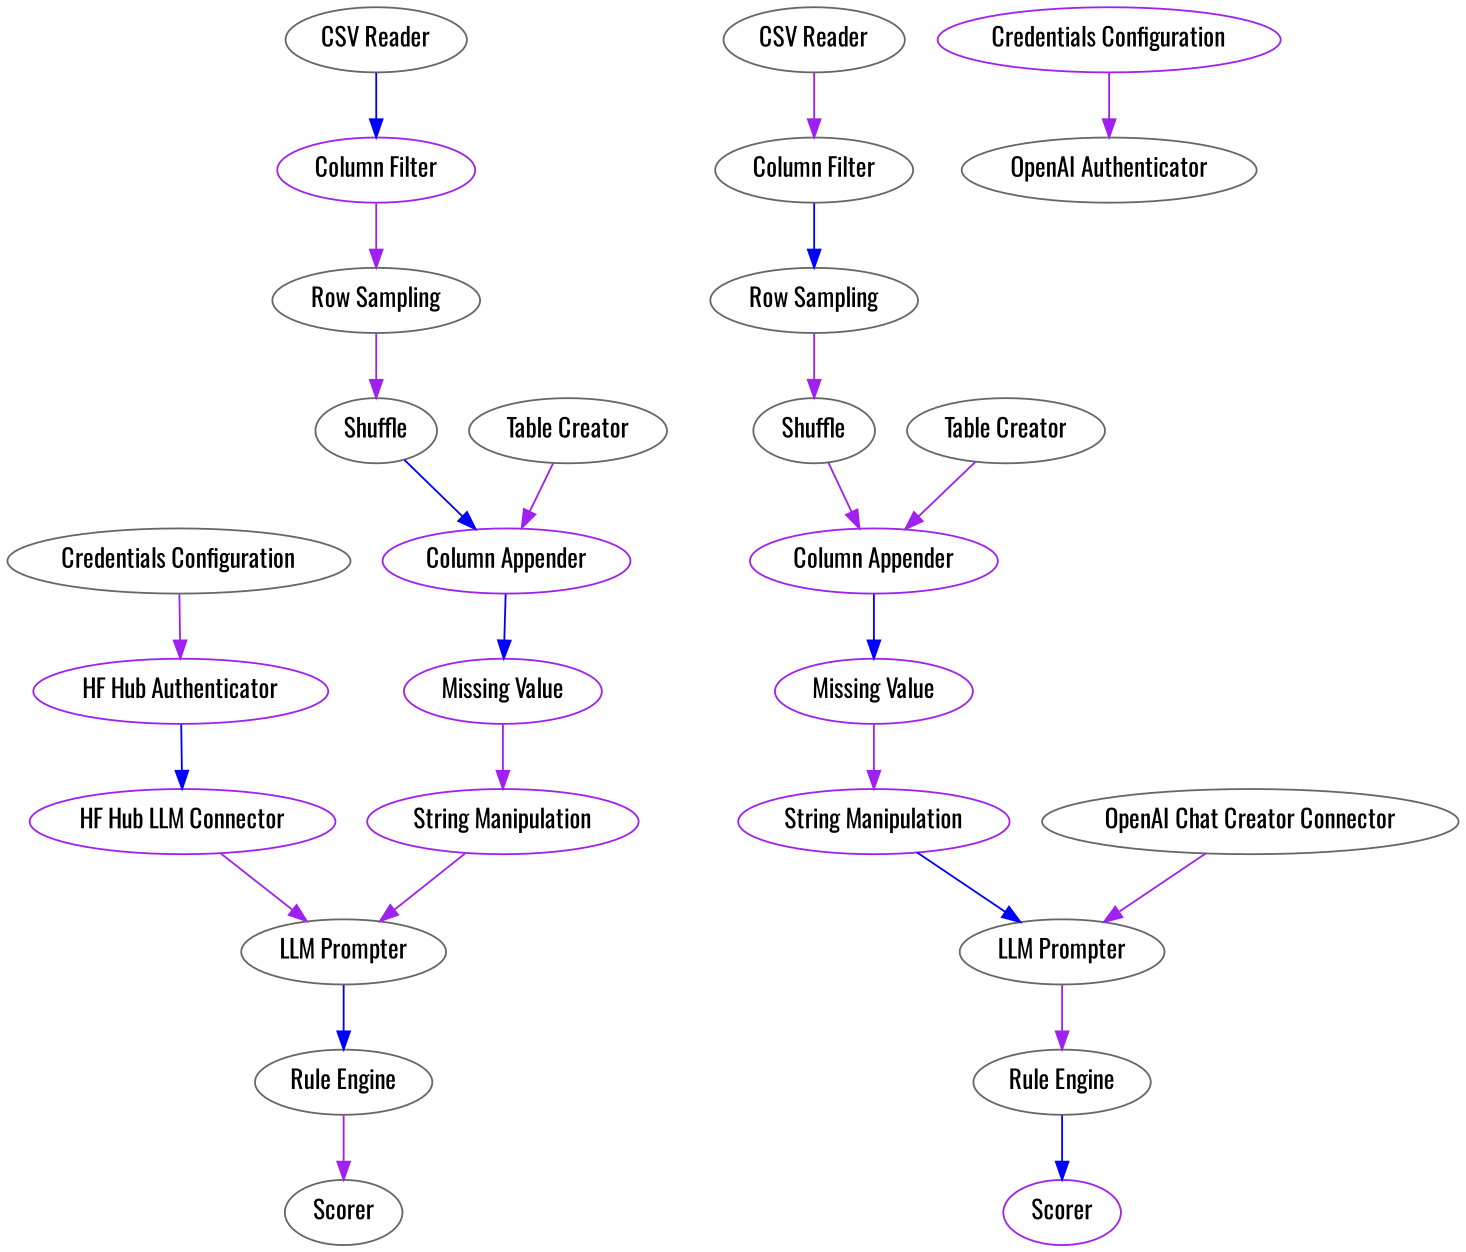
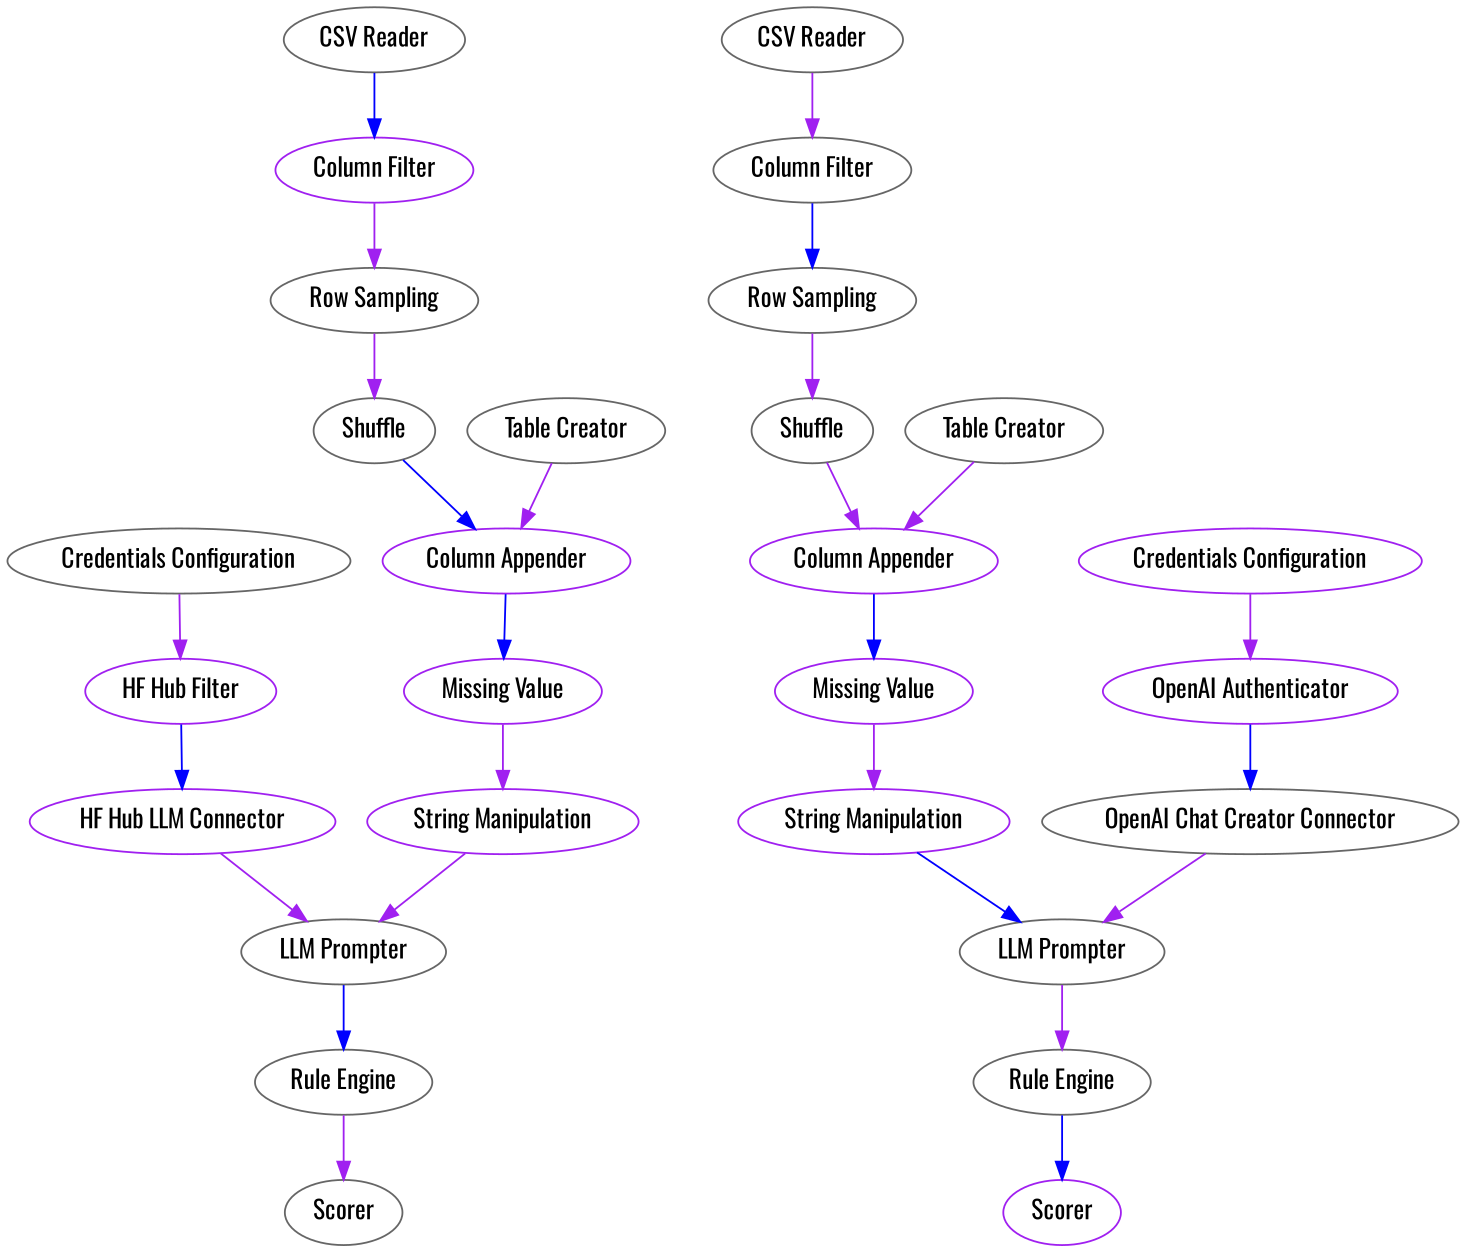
node "OpenAI Authenticator": color gray40 -> purple
node "HF Hub Authenticator": label "HF Hub Authenticator" -> "HF Hub Filter"
edge "OpenAI Authenticator" -> "OpenAI Chat Creator Connector": added
